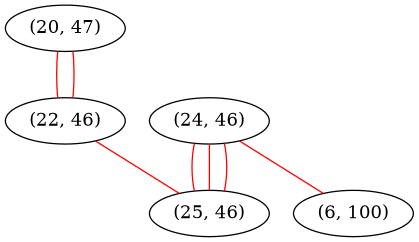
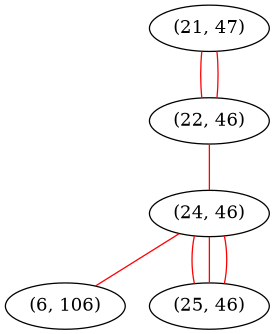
node "(20, 47)": label "(20, 47)" -> "(21, 47)"
edge "(22, 46)" -- "(25, 46)": now "(22, 46)" -- "(24, 46)"
node "(6, 100)": label "(6, 100)" -> "(6, 106)"
